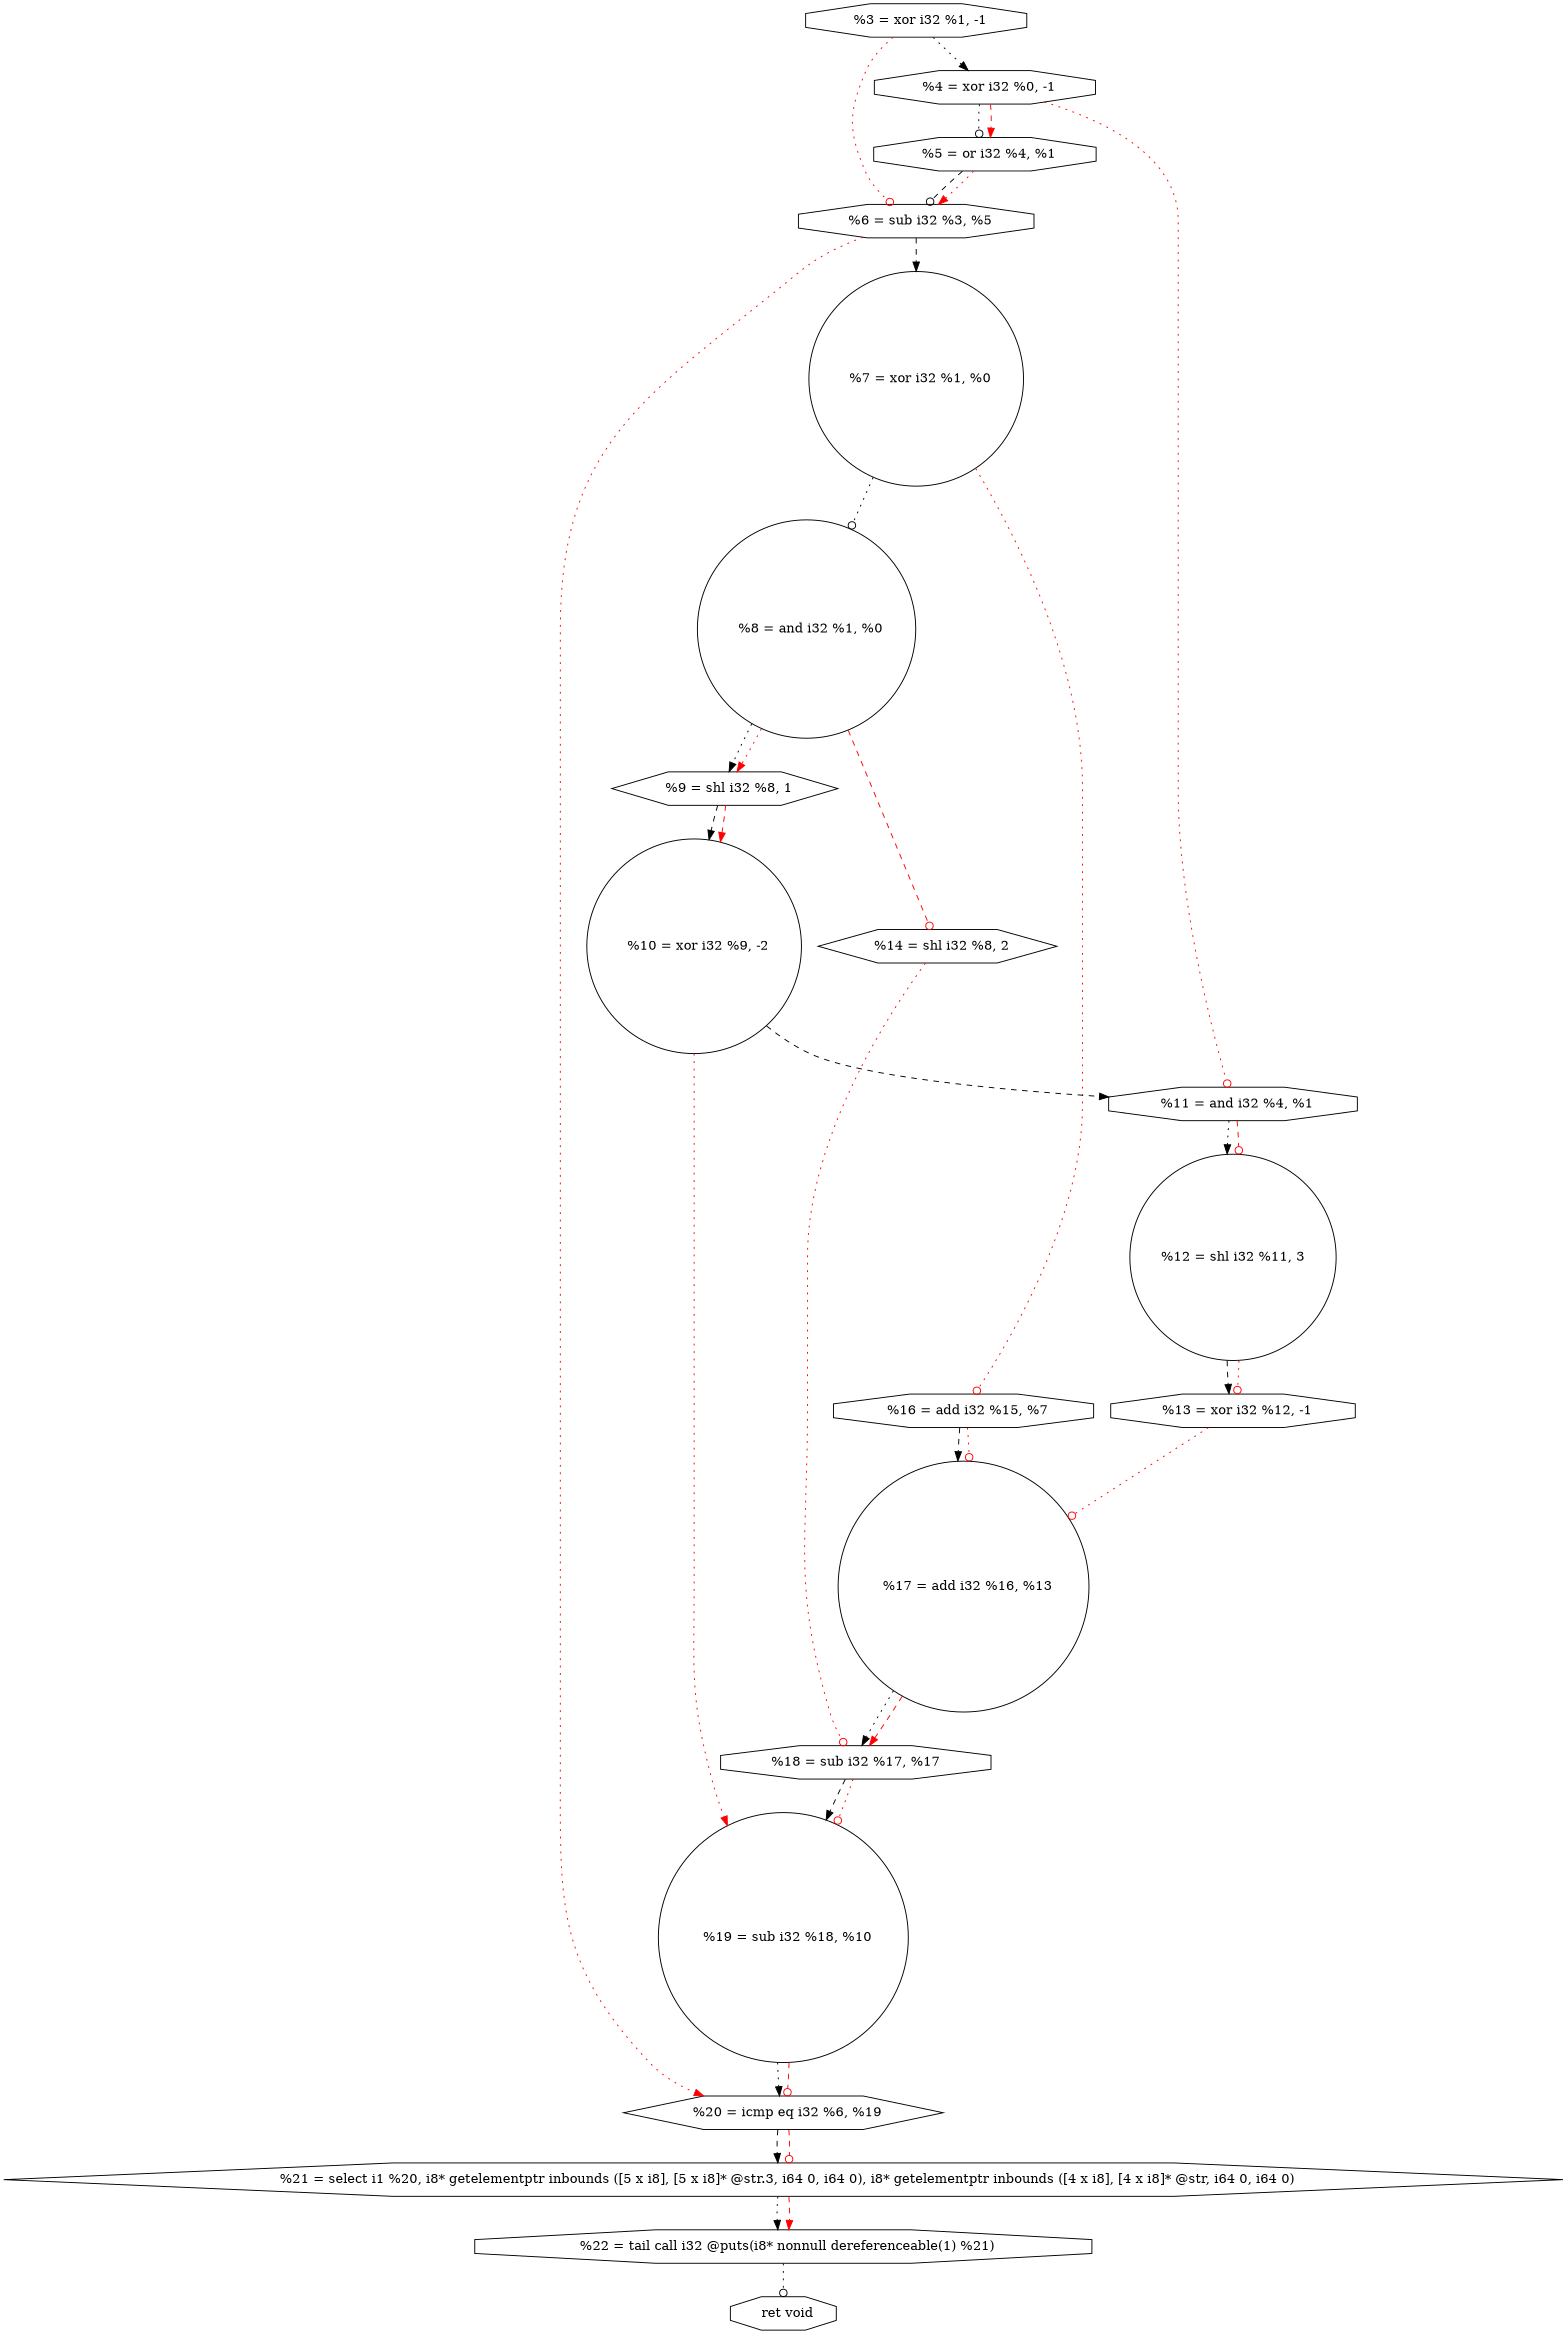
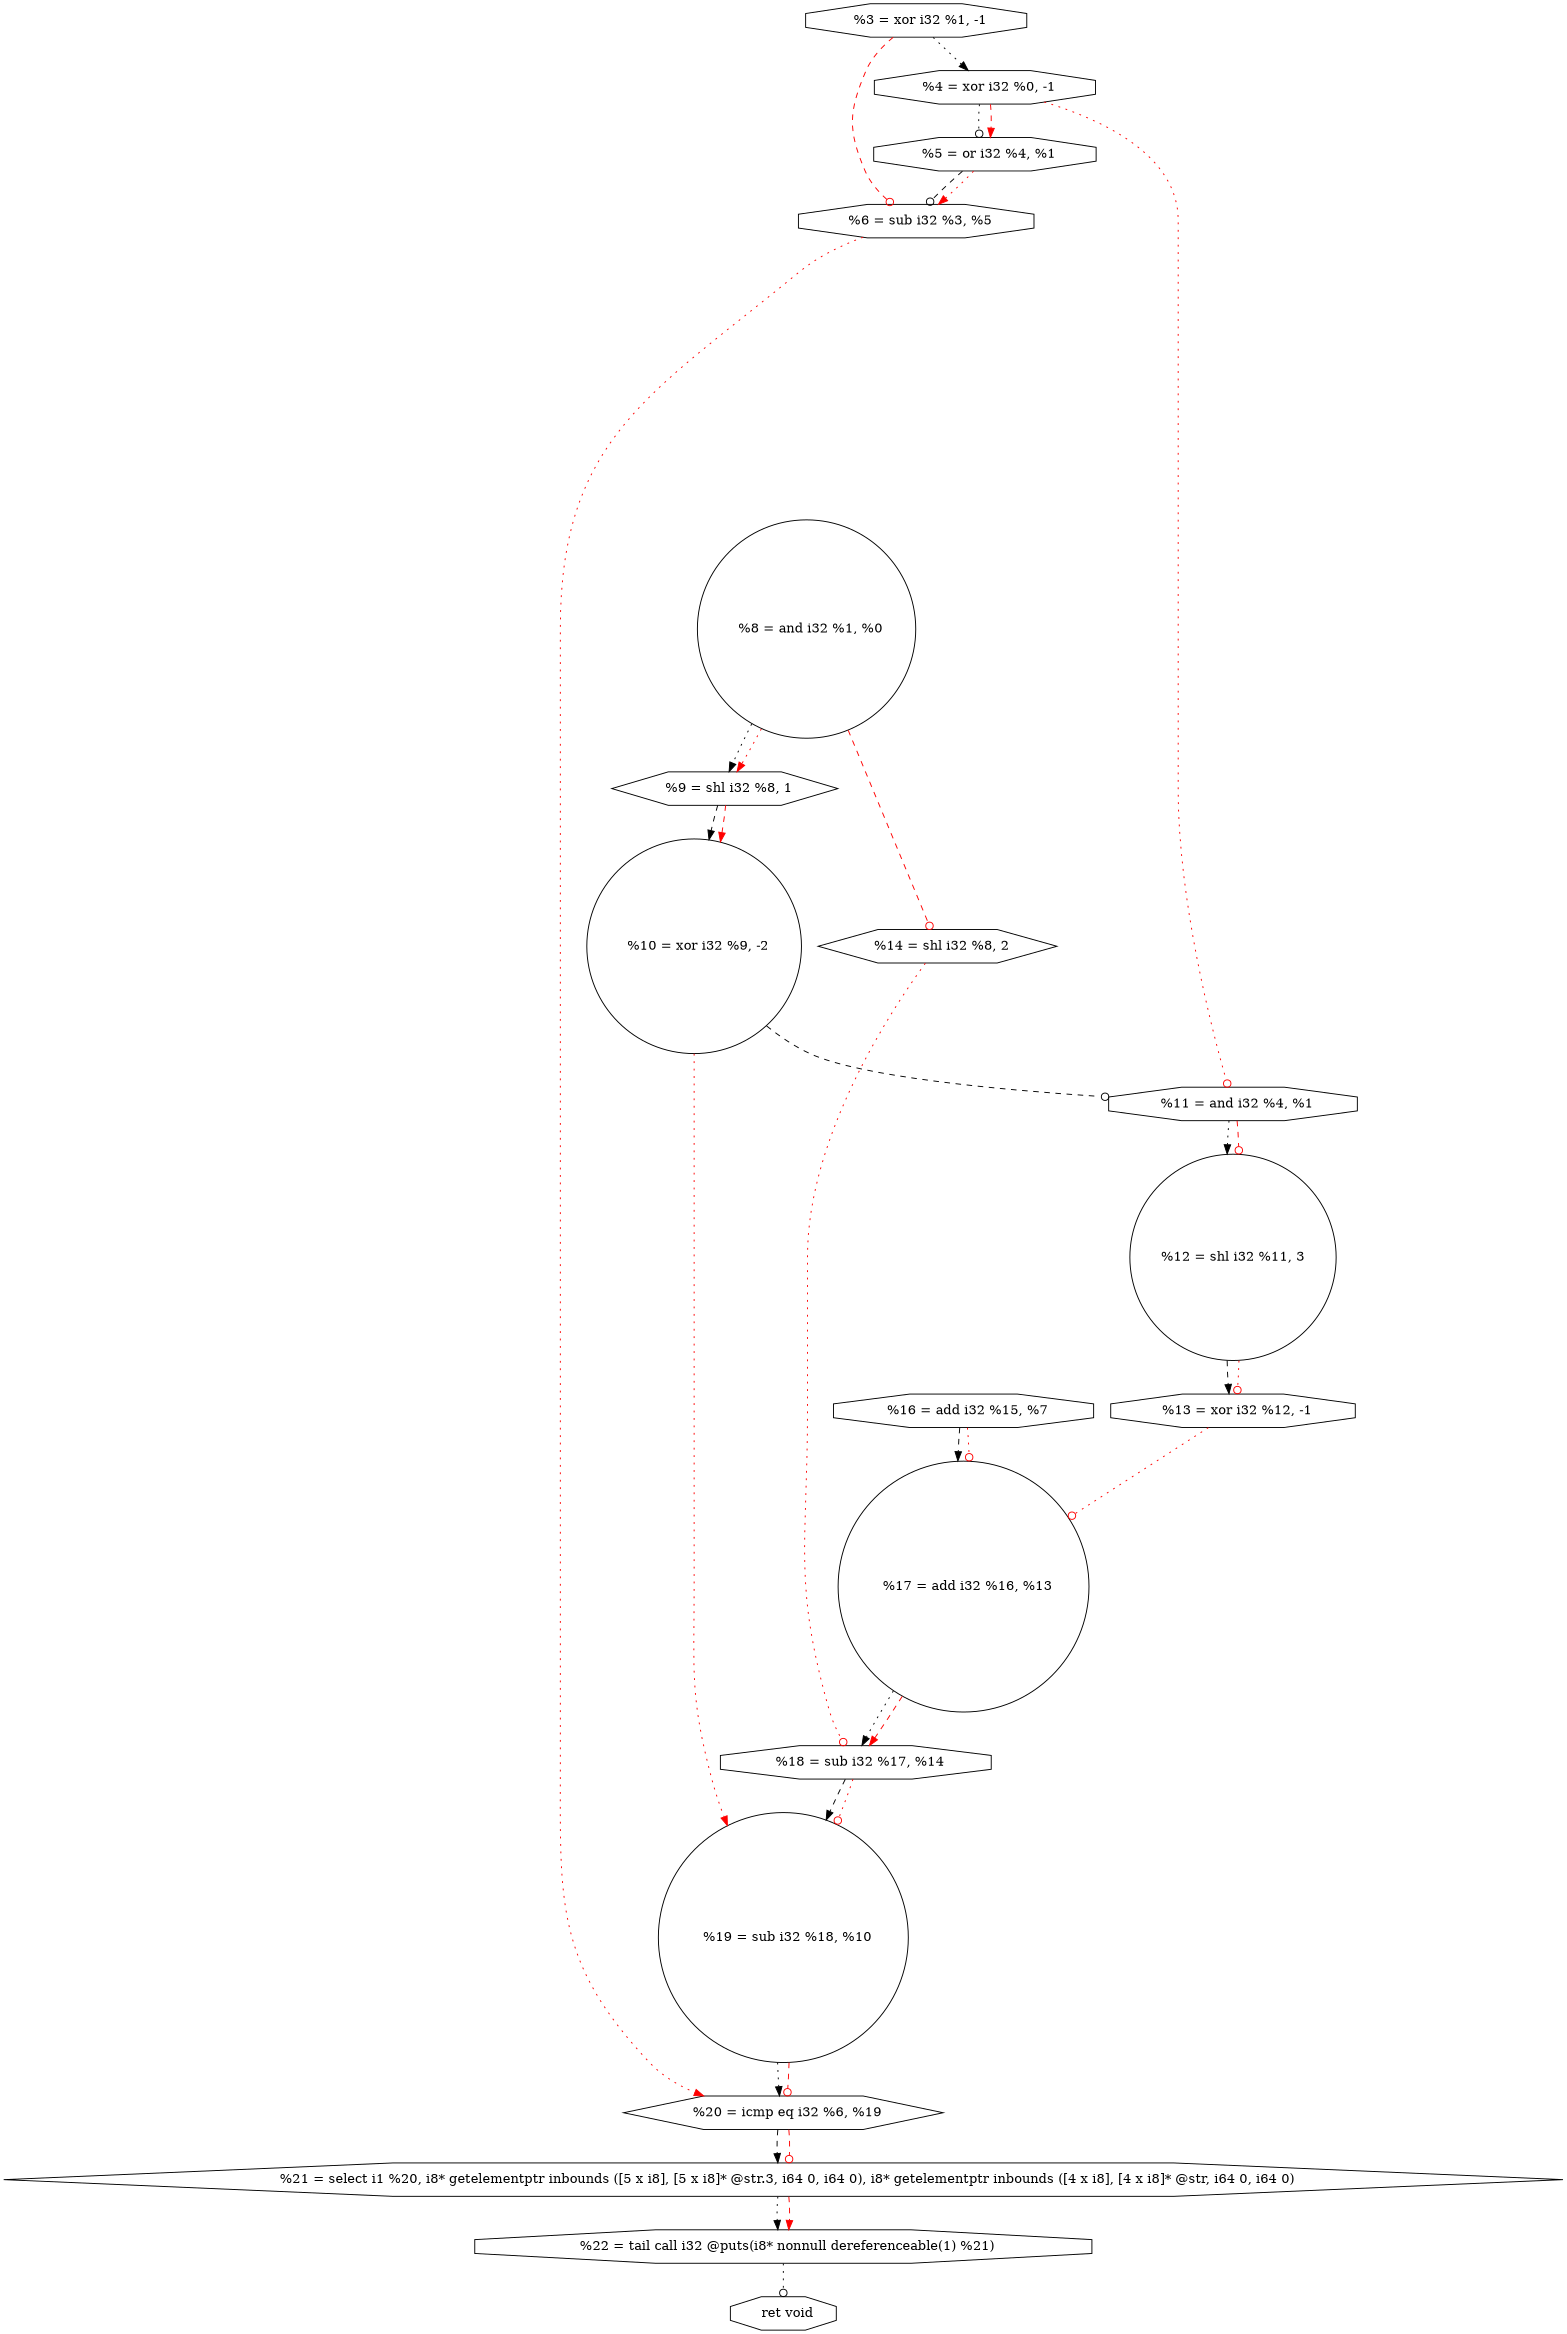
edge "%3 = xor i32 %1, -1" -> "%6 = sub i32 %3, %5": style dotted -> dashed
node "%7 = xor i32 %1, %0": removed
edge "%10 = xor i32 %9, -2" -> "%11 = and i32 %4, %1": arrowhead normal -> odot
node "%18 = sub i32 %17, %17": label "%18 = sub i32 %17, %17" -> "%18 = sub i32 %17, %14"
